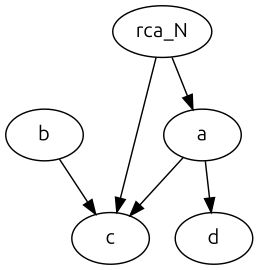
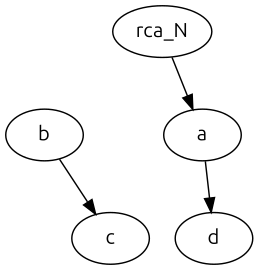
edge "rca_N" -> "c": removed
edge "a" -> "c": removed
